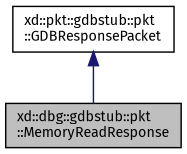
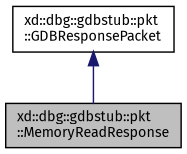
node "xd::pkt::gdbstub::pkt ::GDBResponsePacket": label "xd::pkt::gdbstub::pkt ::GDBResponsePacket" -> "xd::dbg::gdbstub::pkt ::GDBResponsePacket"
